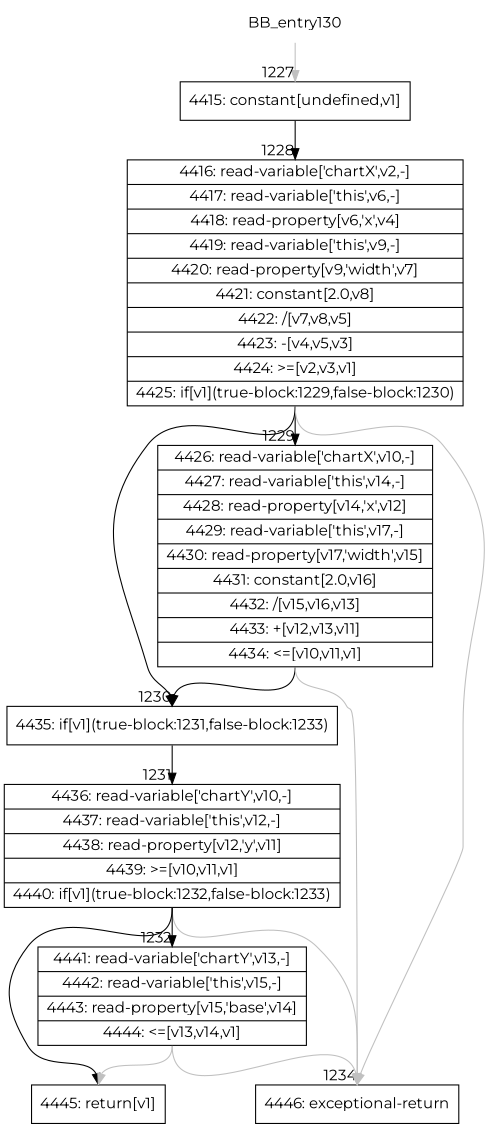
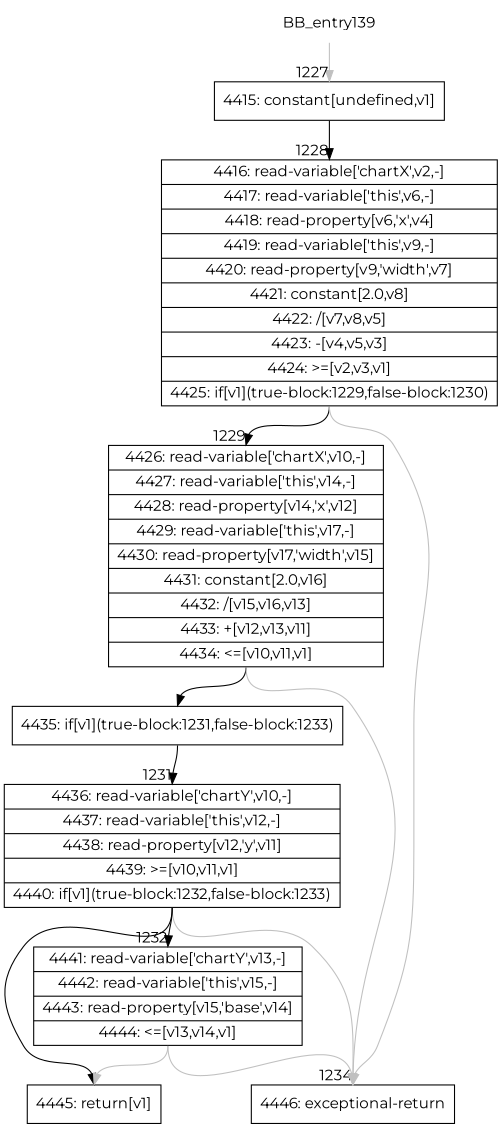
node "BB_entry130": label "BB_entry130" -> "BB_entry139"
edge "4416: read-variable['chartX',v2,-]" -> "4435: if[v1](true-block:1231,false-block:1233)": removed
